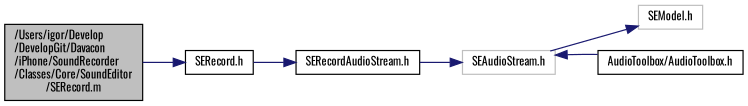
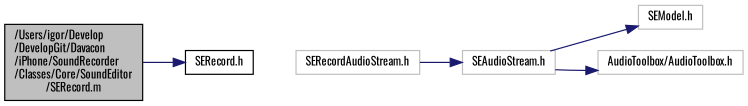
edge "AudioToolbox/AudioToolbox.h" -> "SEAudioStream.h": reversed
edge "SERecord.h" -> "SERecordAudioStream.h": removed
node "SERecordAudioStream.h": color black -> grey75
node "AudioToolbox/AudioToolbox.h": color black -> grey75
